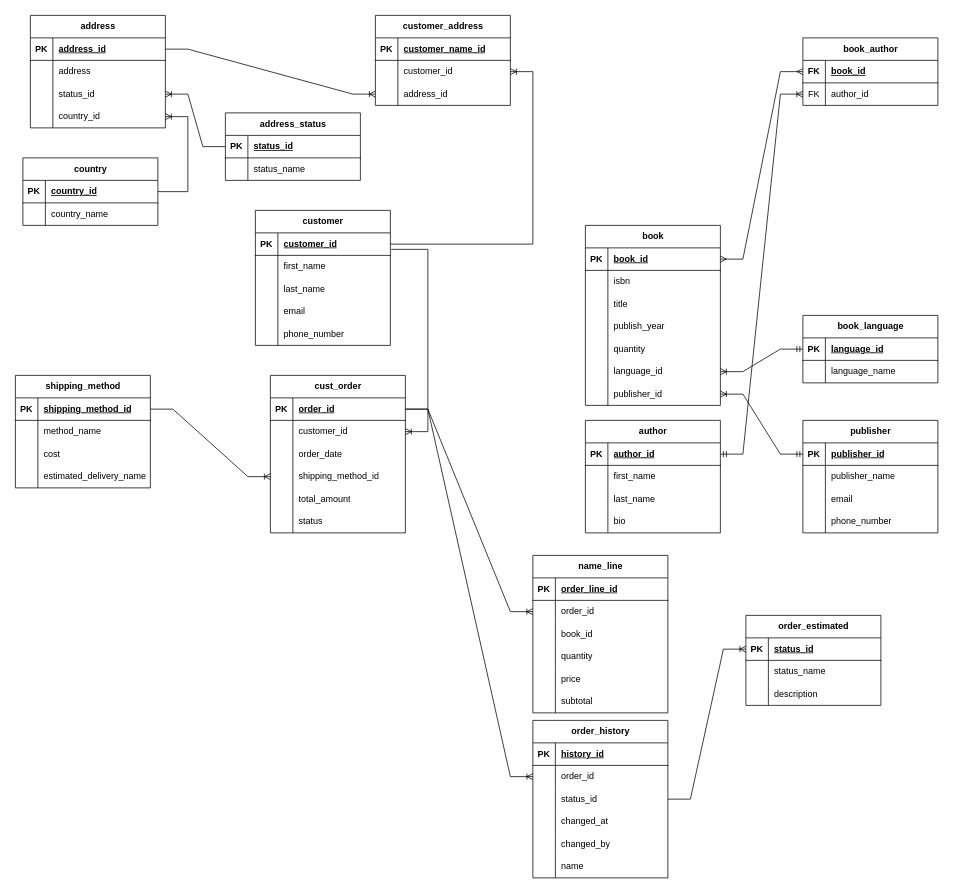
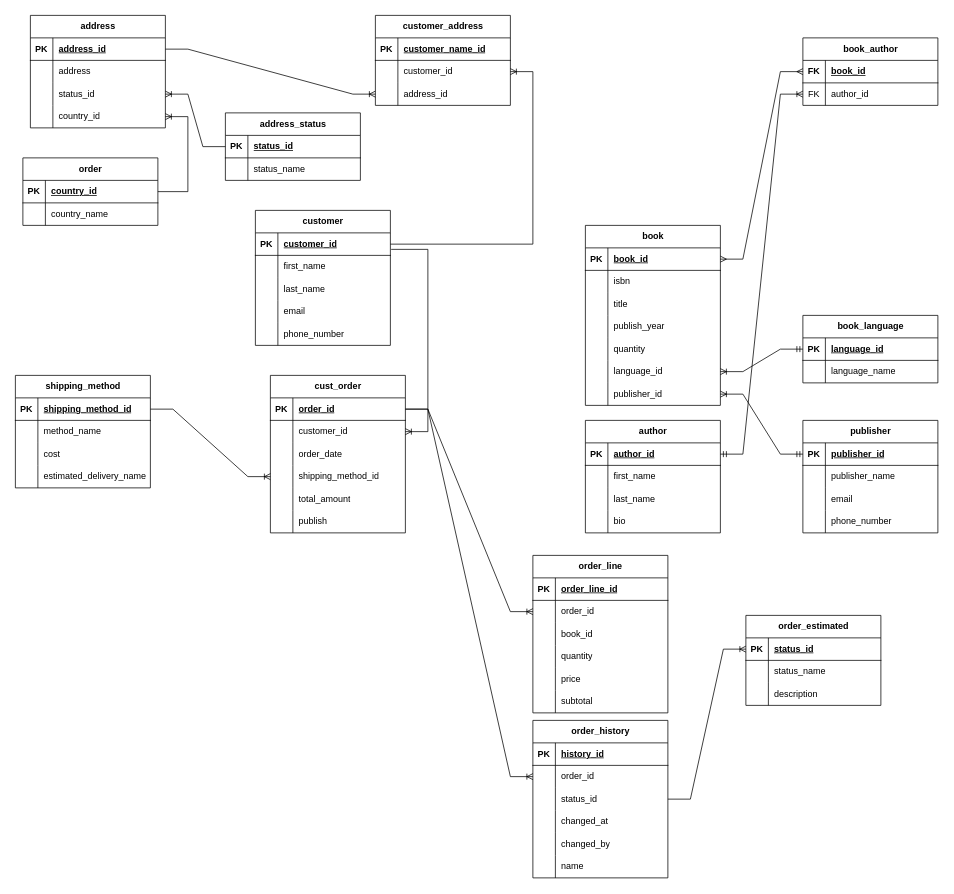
node "country": label "country" -> "order"
node "status": label "status" -> "publish"
node "name_line": label "name_line" -> "order_line"
